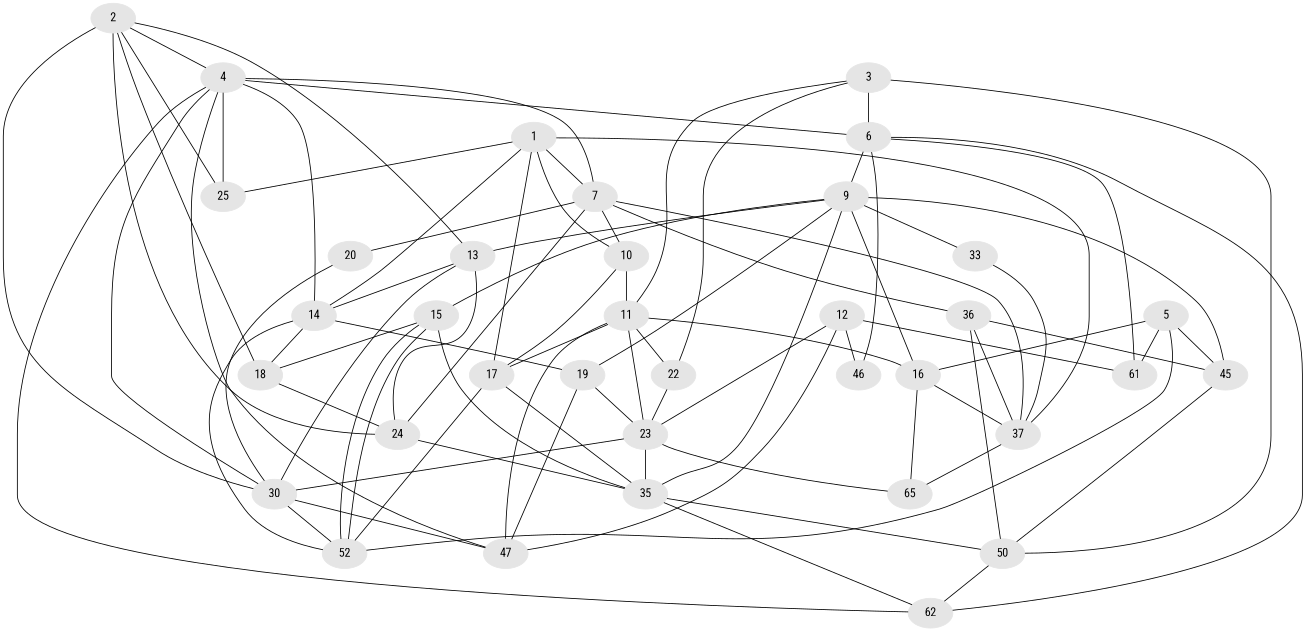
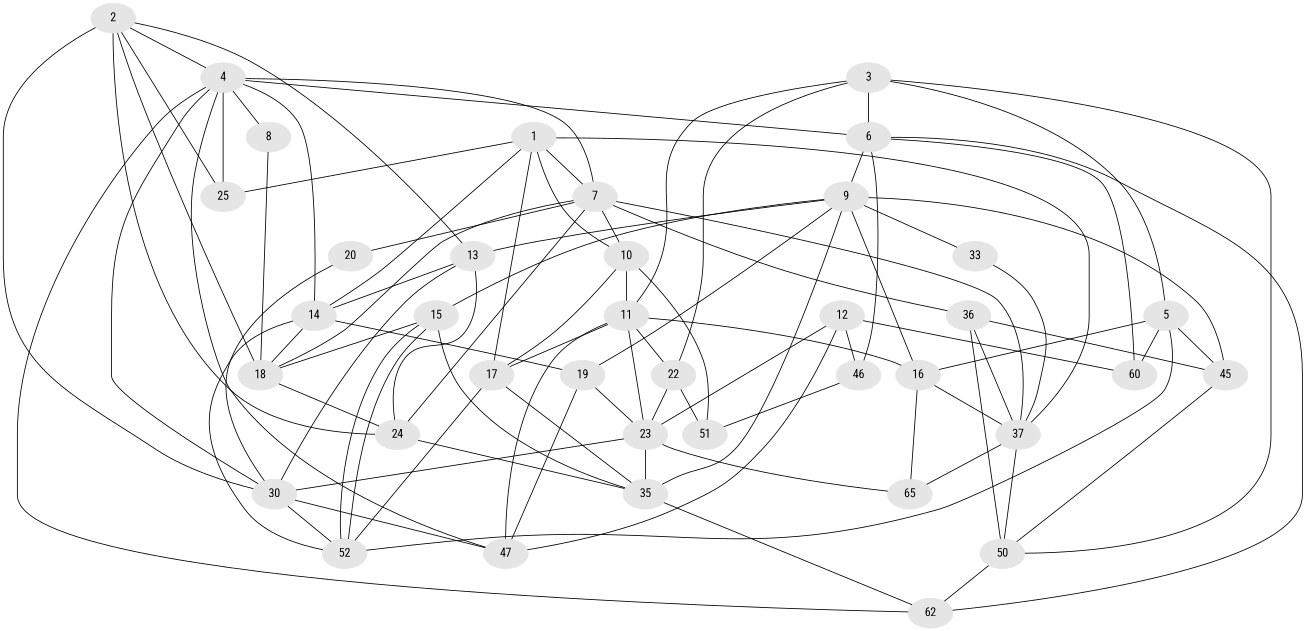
node "8": added
edge "3" -- "5": added
edge "7" -- "18": added
node "61": label "61" -> "60"
node "51": added
edge "35" -- "50": now "37" -- "50"
